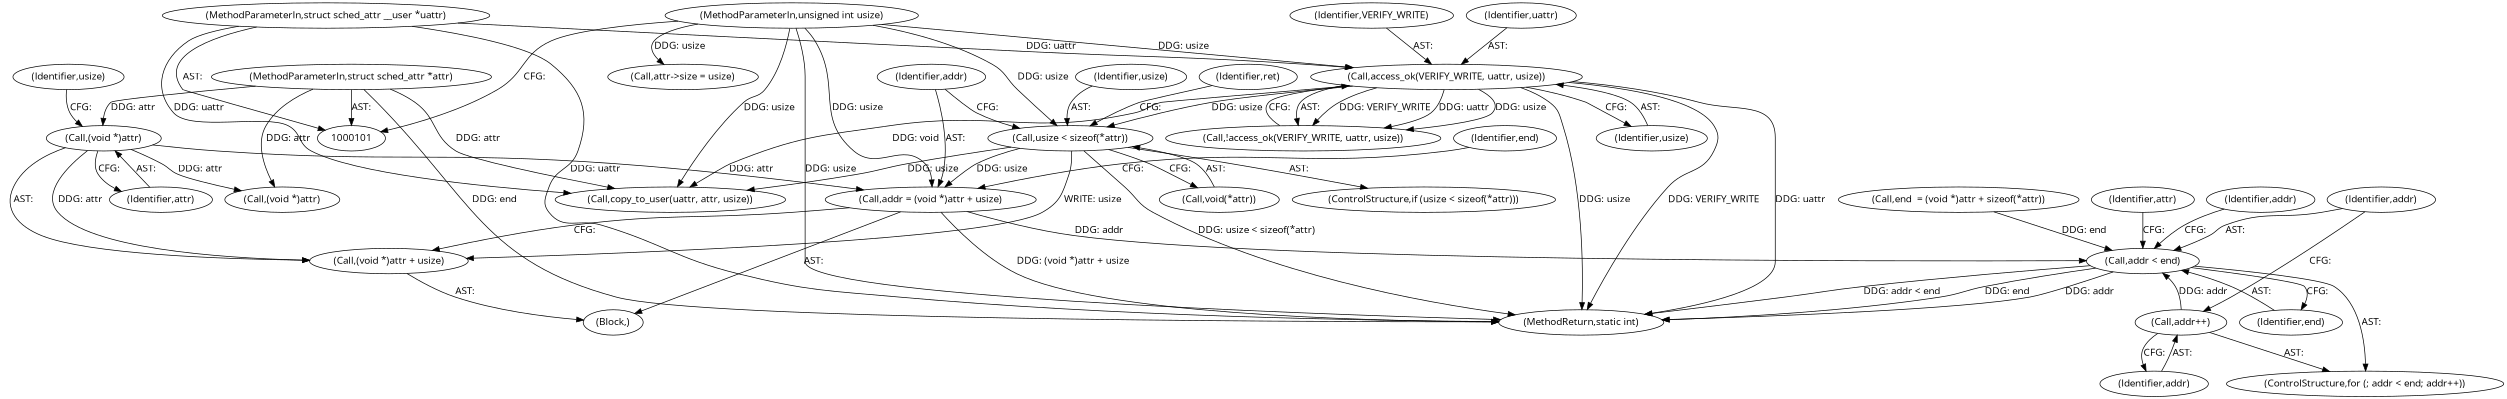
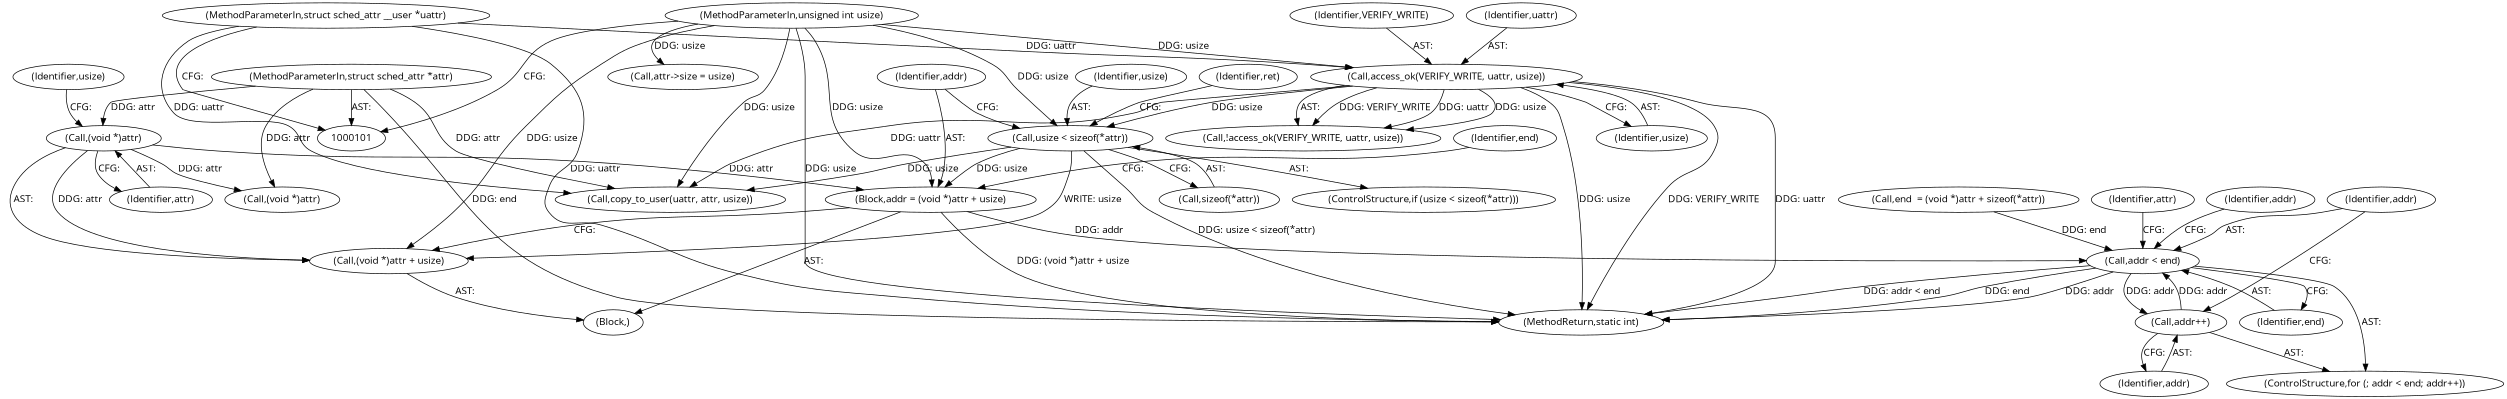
edge "(MethodParameterIn,struct sched_attr __user *uattr)" -> "1000101": label "AST: " -> "CFG: "
edge "(Call,!access_ok(VERIFY_WRITE, uattr, usize))" -> "(Call,access_ok(VERIFY_WRITE, uattr, usize))": removed, label "CFG:"
edge "(MethodParameterIn,unsigned int usize)" -> "(Call,(void *)attr + usize)": added, label "DDG: usize"
edge "(Call,access_ok(VERIFY_WRITE, uattr, usize))" -> "(Call,copy_to_user(uattr, attr, usize))": label "DDG: void" -> "DDG: uattr"
node "(Call,addr = (void *)attr + usize)": label "(Call,addr = (void *)attr + usize)" -> "(Block,addr = (void *)attr + usize)"
node "(Call,void(*attr))": label "(Call,void(*attr))" -> "(Call,sizeof(*attr))"
edge "(Call,addr < end)" -> "(Call,addr++)": added, label "DDG: addr"
